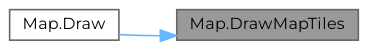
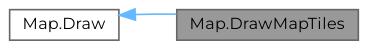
edge "Map.Draw" -> "Map.DrawMapTiles": reversed
